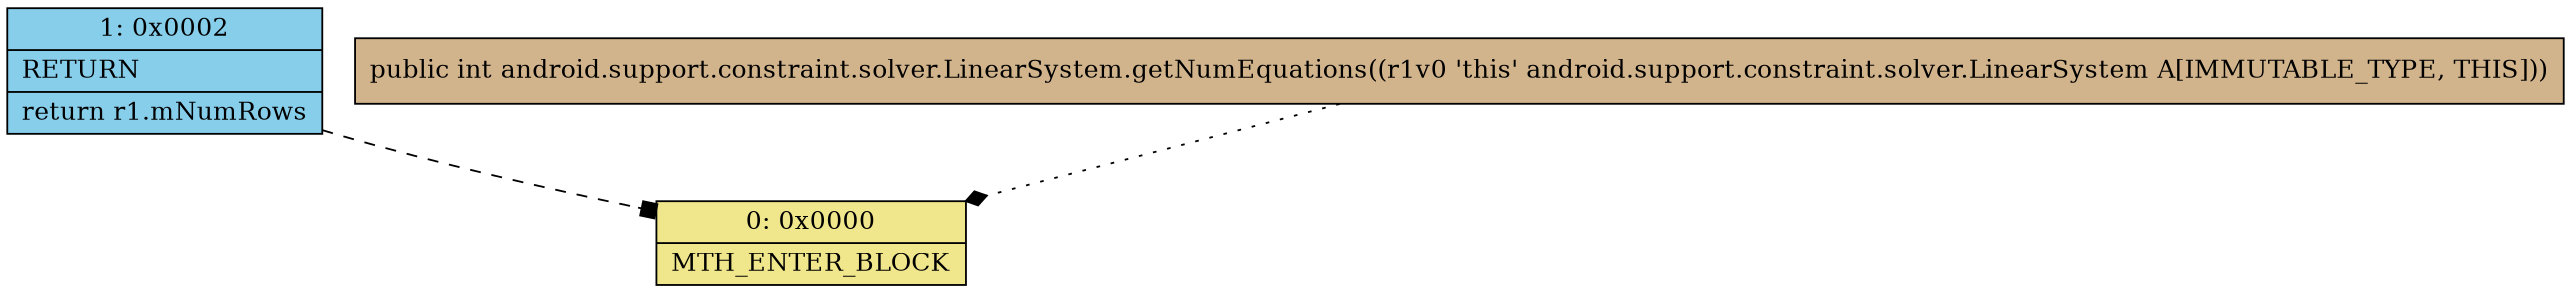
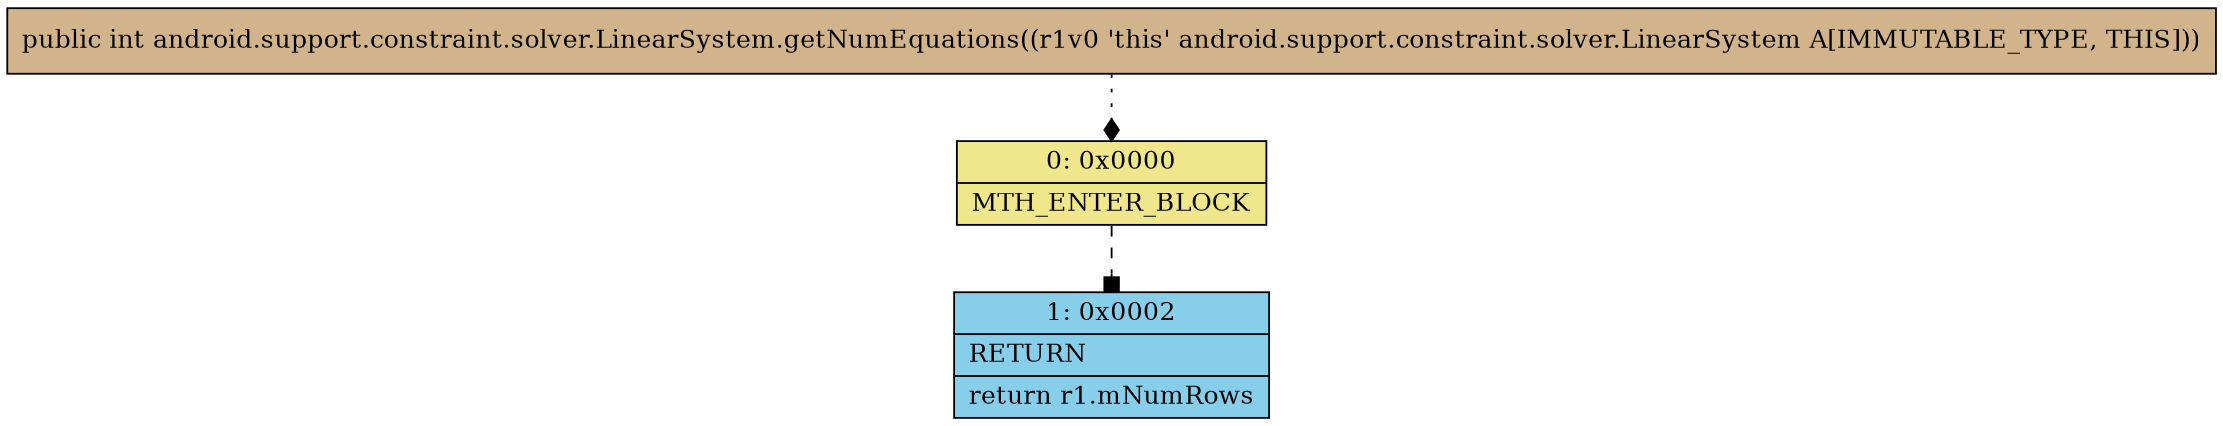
edge "1: 0x0002" -> "0: 0x0000": reversed
